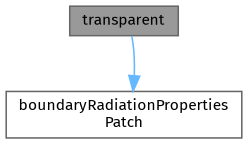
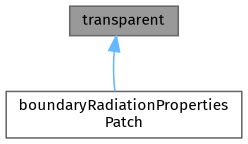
edge "transparent" -> "boundaryRadiationProperties Patch": reversed
